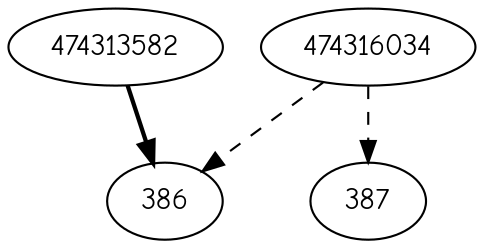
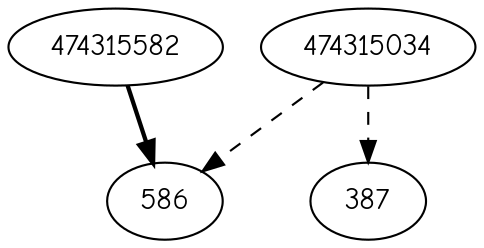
node "474313582": label "474313582" -> "474315582"
node "474316034": label "474316034" -> "474315034"
node "386": label "386" -> "586"
